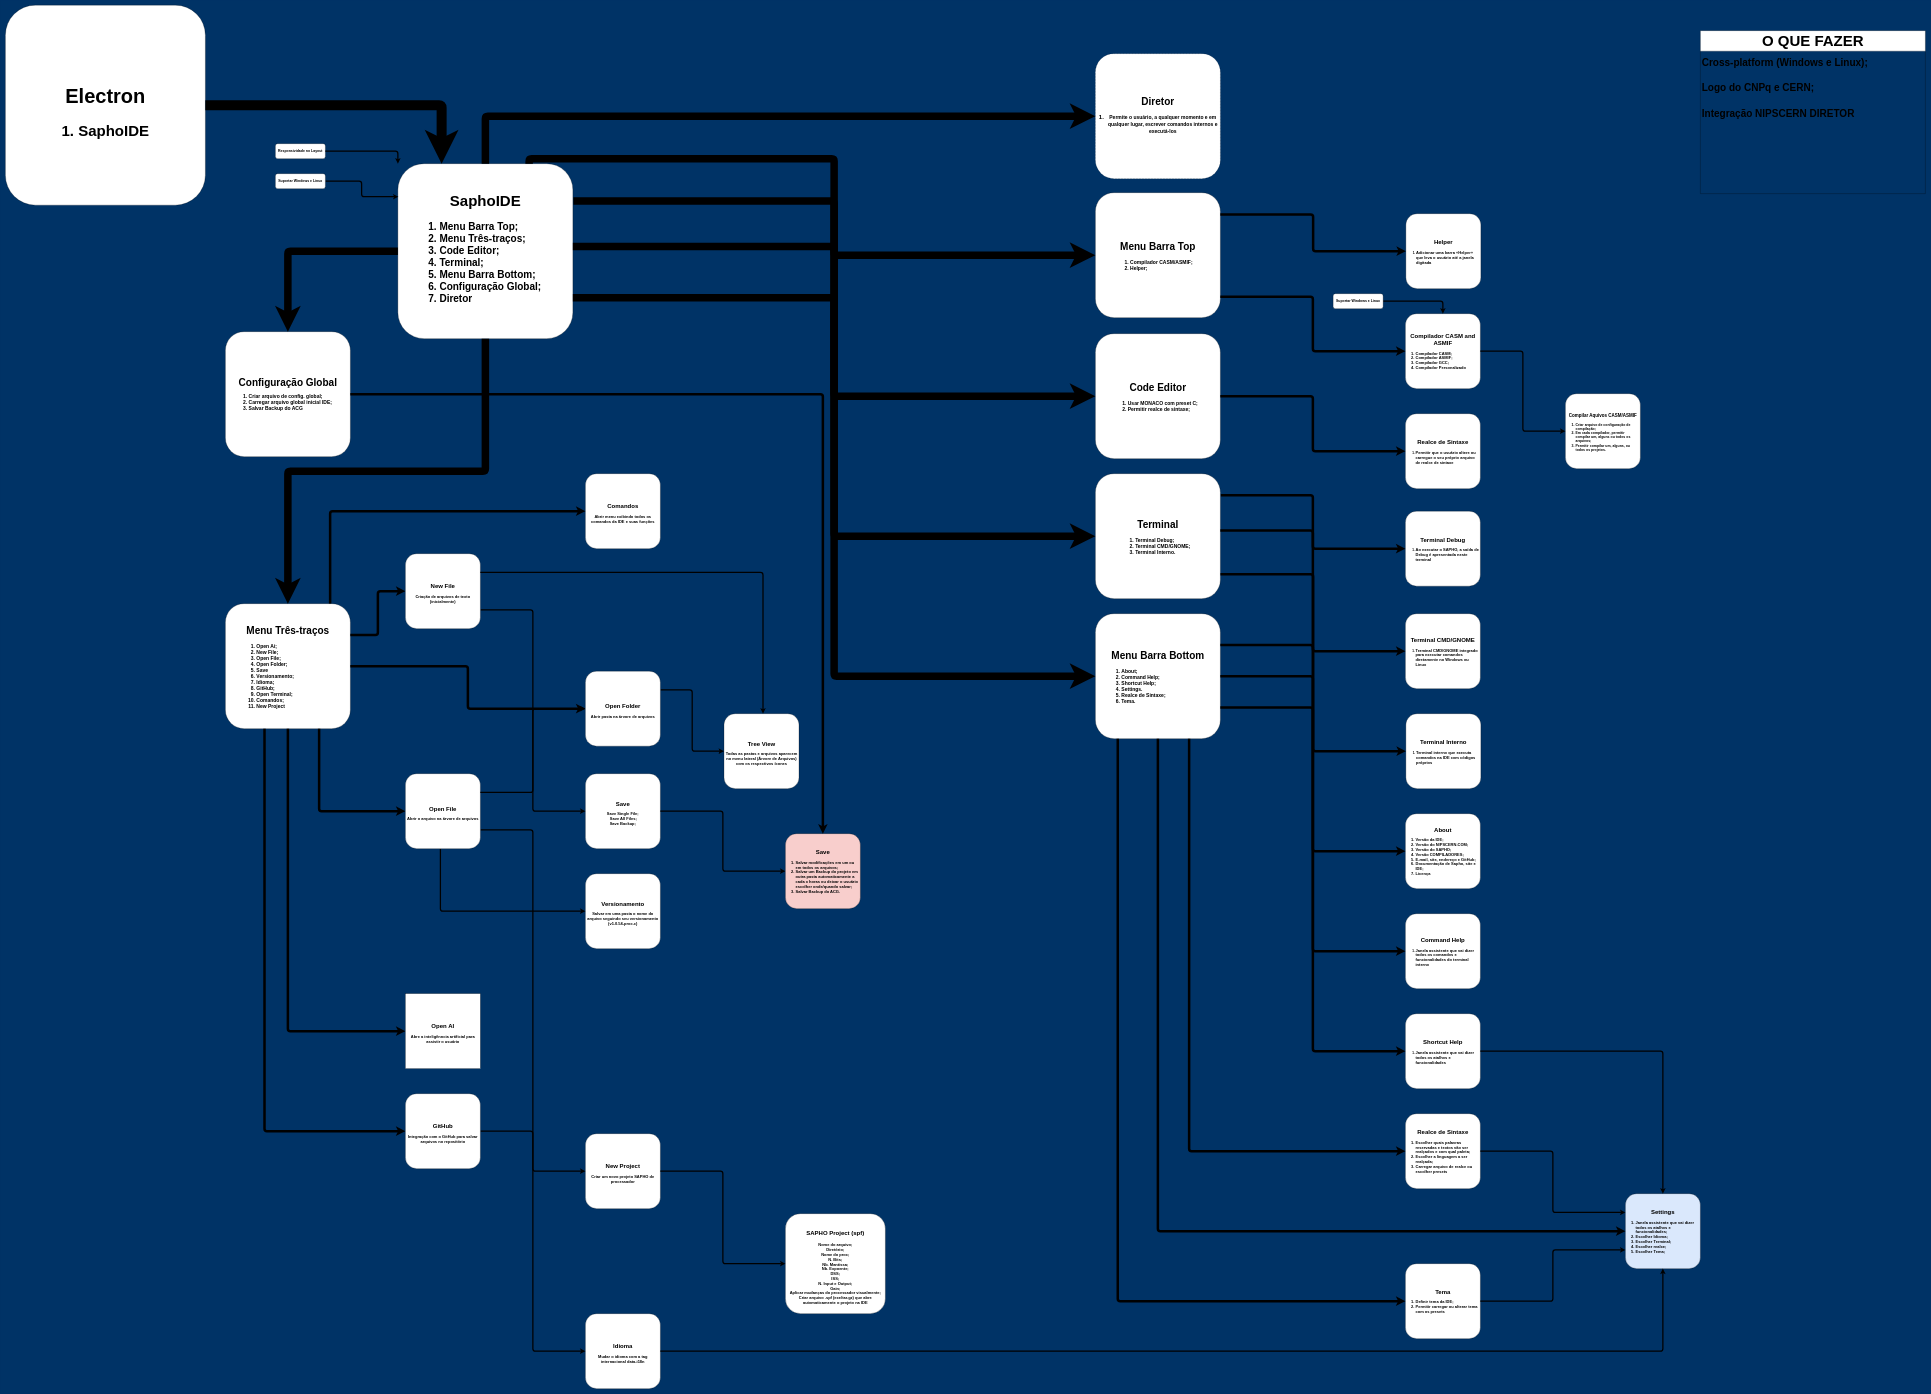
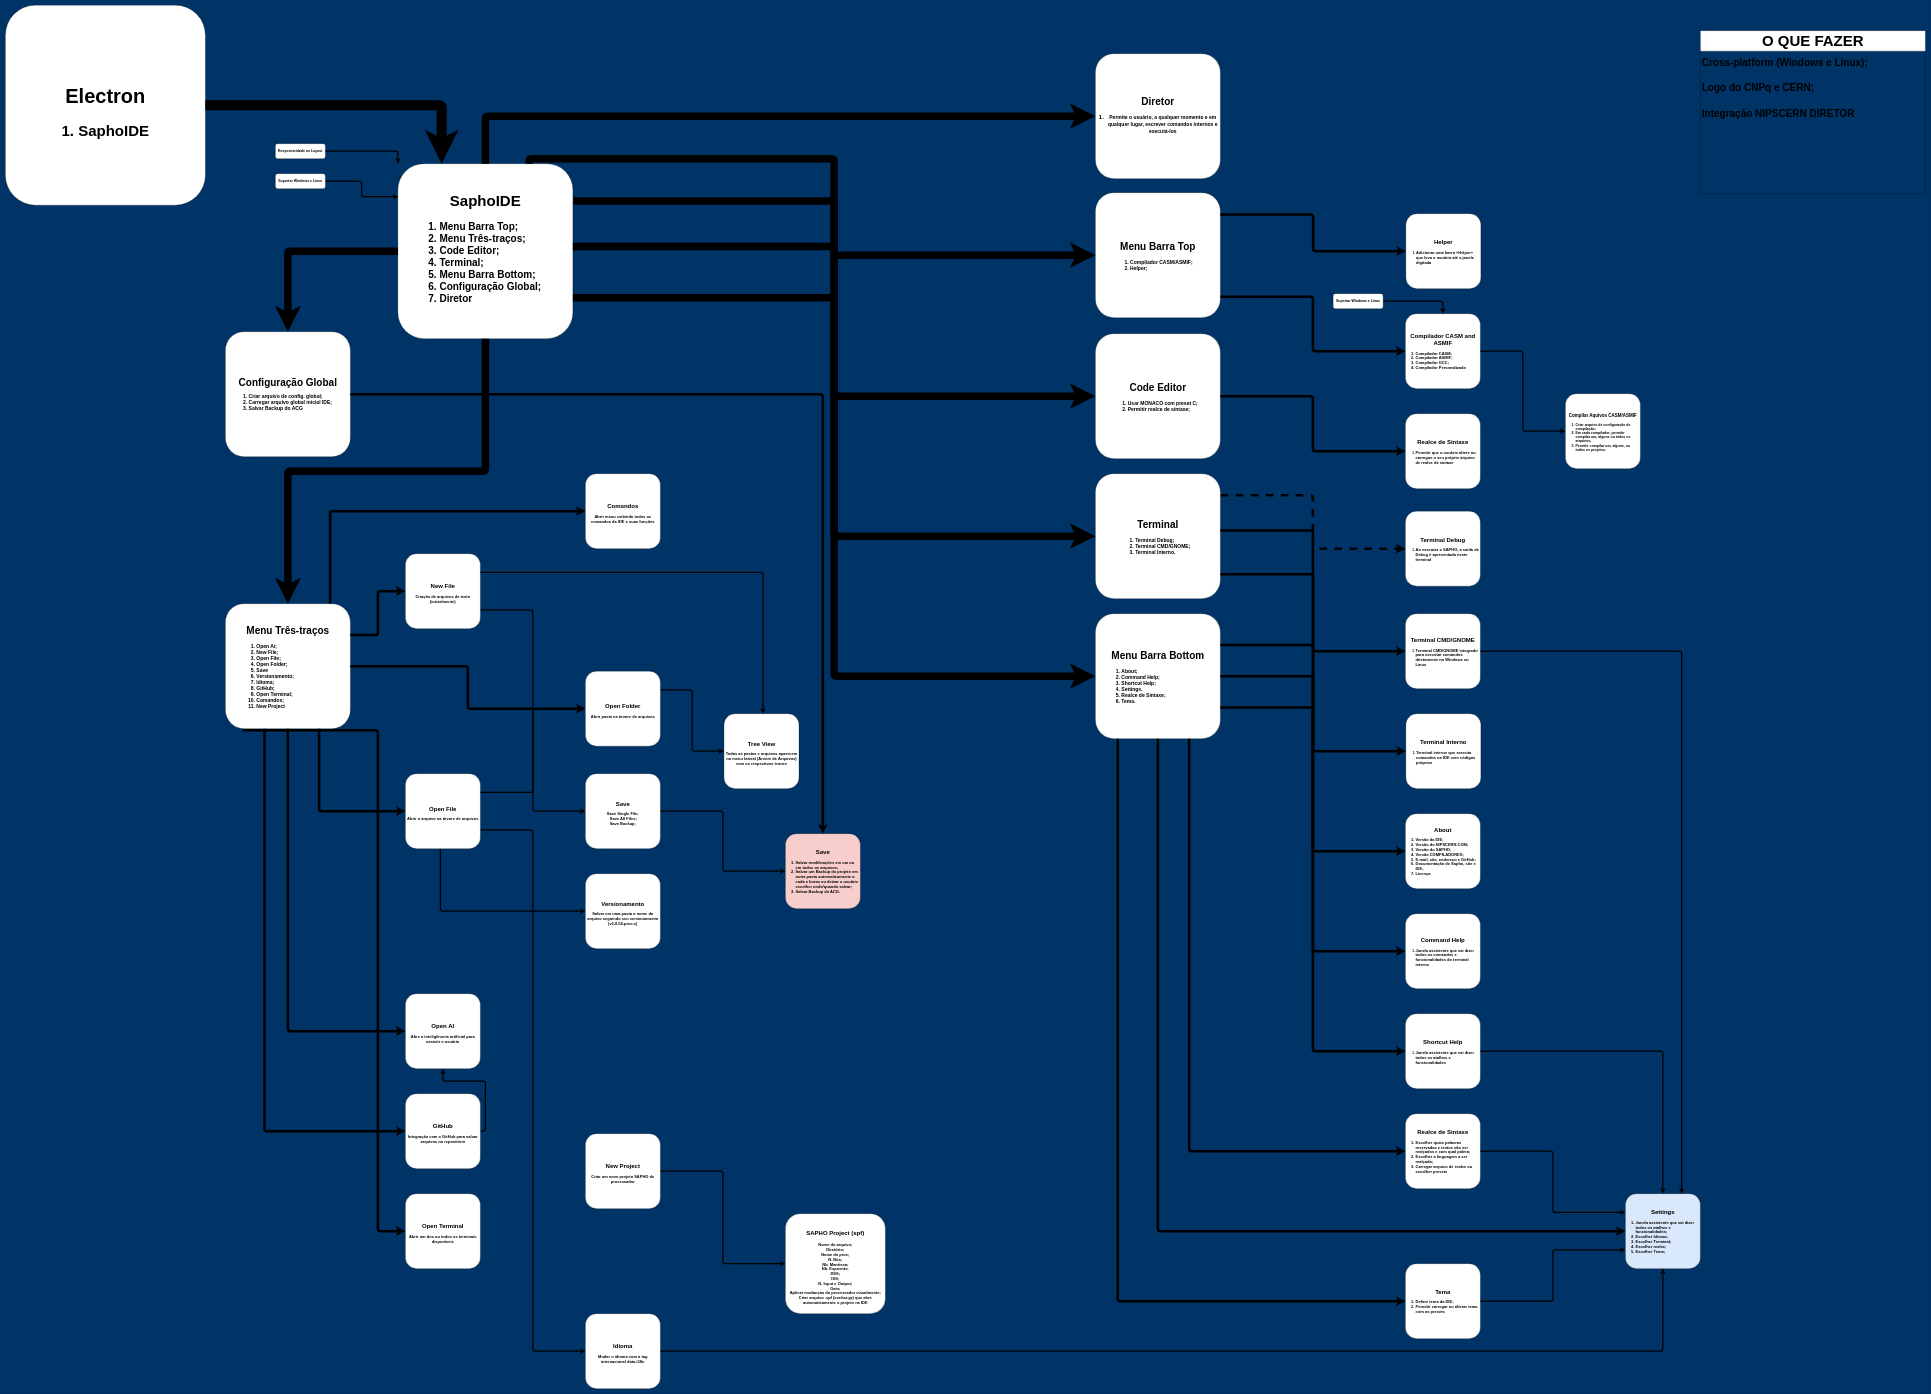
node "DiretorPermite o usuário, a qualquer momento e em qualquer lugar, escrever comandos internos e executá-los": style dashed -> solid
edge "Terminal Terminal Debug; Terminal CMD/GNOME; Terminal Interno." -> "Terminal Debug Ao executar o SAPHO, a saída de Debug é apresentada neste terminal": style solid -> dashed
edge "Terminal CMD/GNOME Terminal CMD/GNOME integrado para executar comandos diretamente no Windows ou Linux" -> "Settings Janela assistente que vai dizer todos os atalhos e funcionalidades; Escolher Idioma; Escolher Terminal; Escolher realce; Escolher Tema;": added
edge "Menu Três-traços Open Ai; New File; Open File; Open Folder; Save Versionamento; Idioma; GitHub; Open Terminal; Comandos; New Project" -> "Open Terminal Abrir um dos ou todos os terminais disponíveis": added
node "Open AI Abre a inteligênncia artificial para assistir o usuário": shape rectangle -> rounded rectangle
edge "GitHub Integração com o GitHub para salvar arquivos no repositório" -> "New Project Criar um novo projeto SAPHO de processador": now "GitHub Integração com o GitHub para salvar arquivos no repositório" -> "Open AI Abre a inteligênncia artificial para assistir o usuário"
node "Open Terminal Abrir um dos ou todos os terminais disponíveis": added
